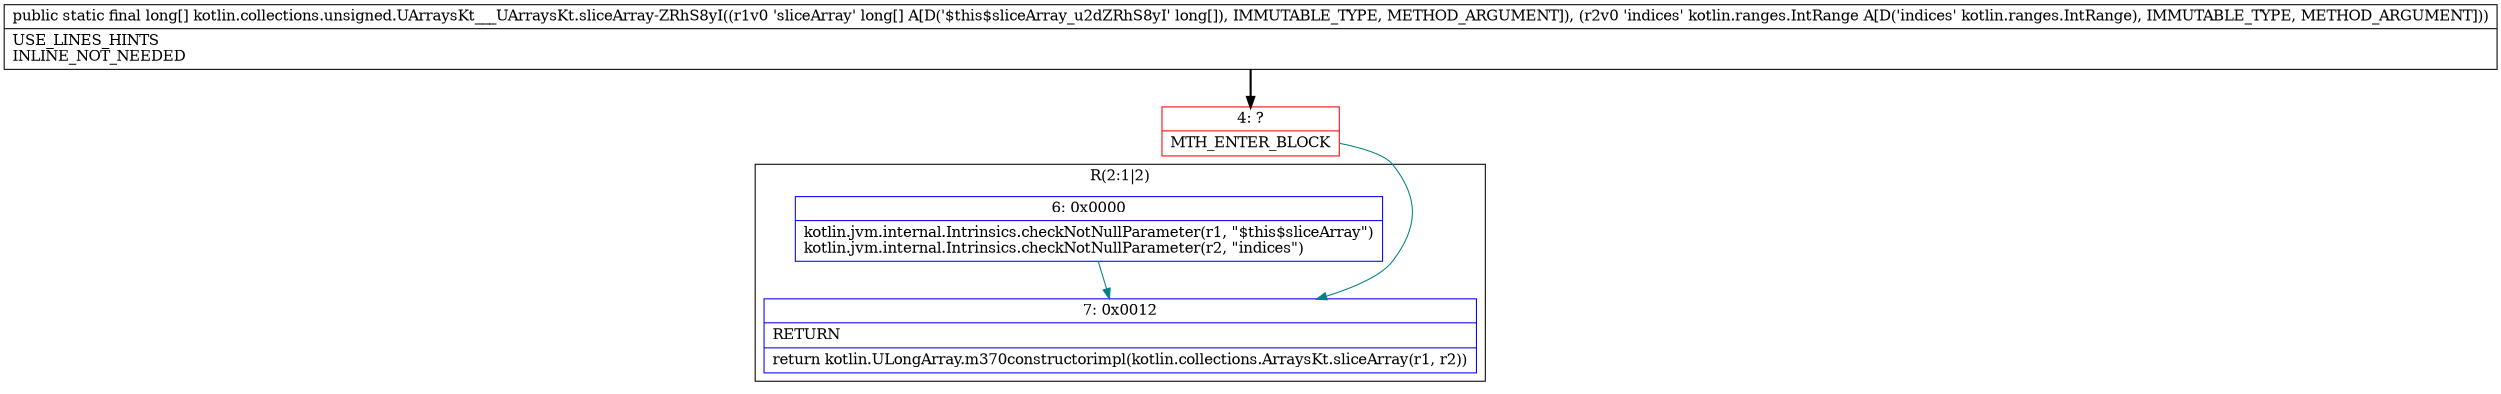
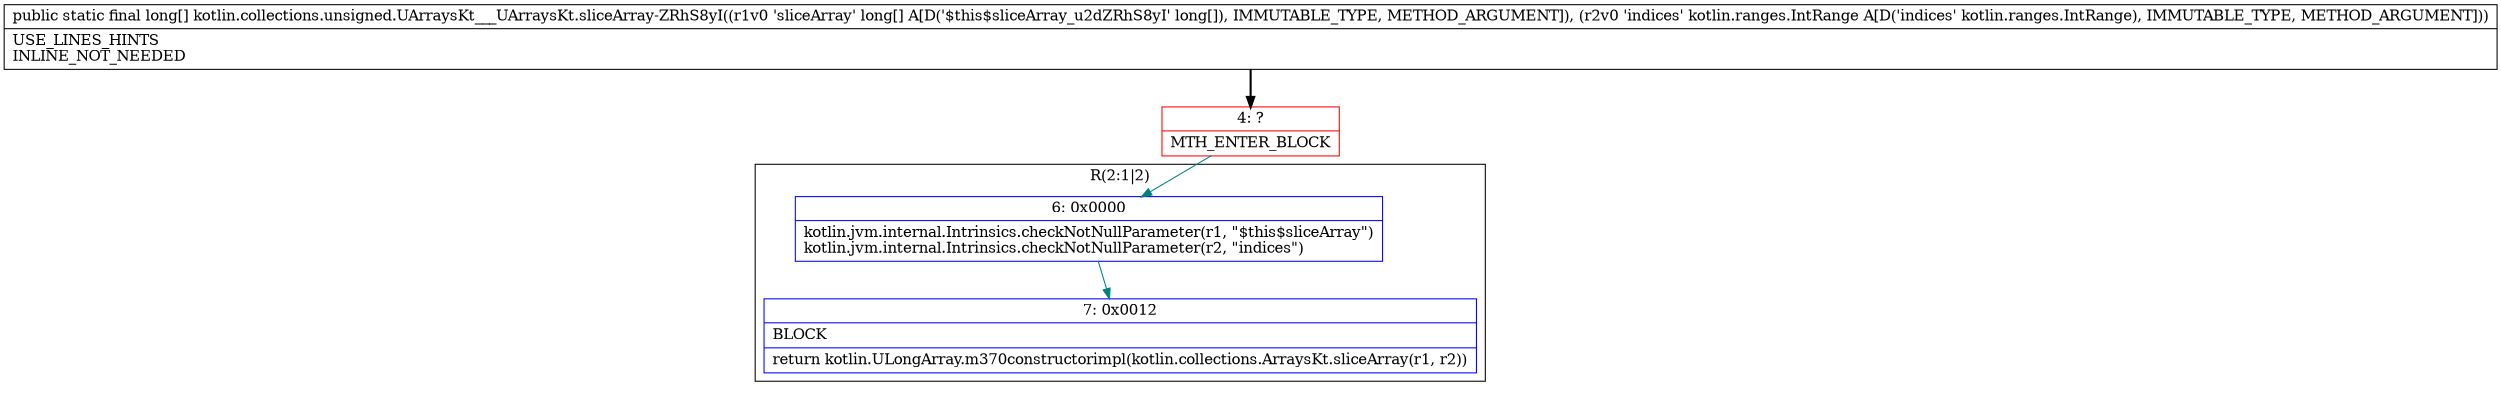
edge "4: ?" -> "7: 0x0012": now "4: ?" -> "6: 0x0000"
node "7: 0x0012": text "RETURN" -> "BLOCK"
